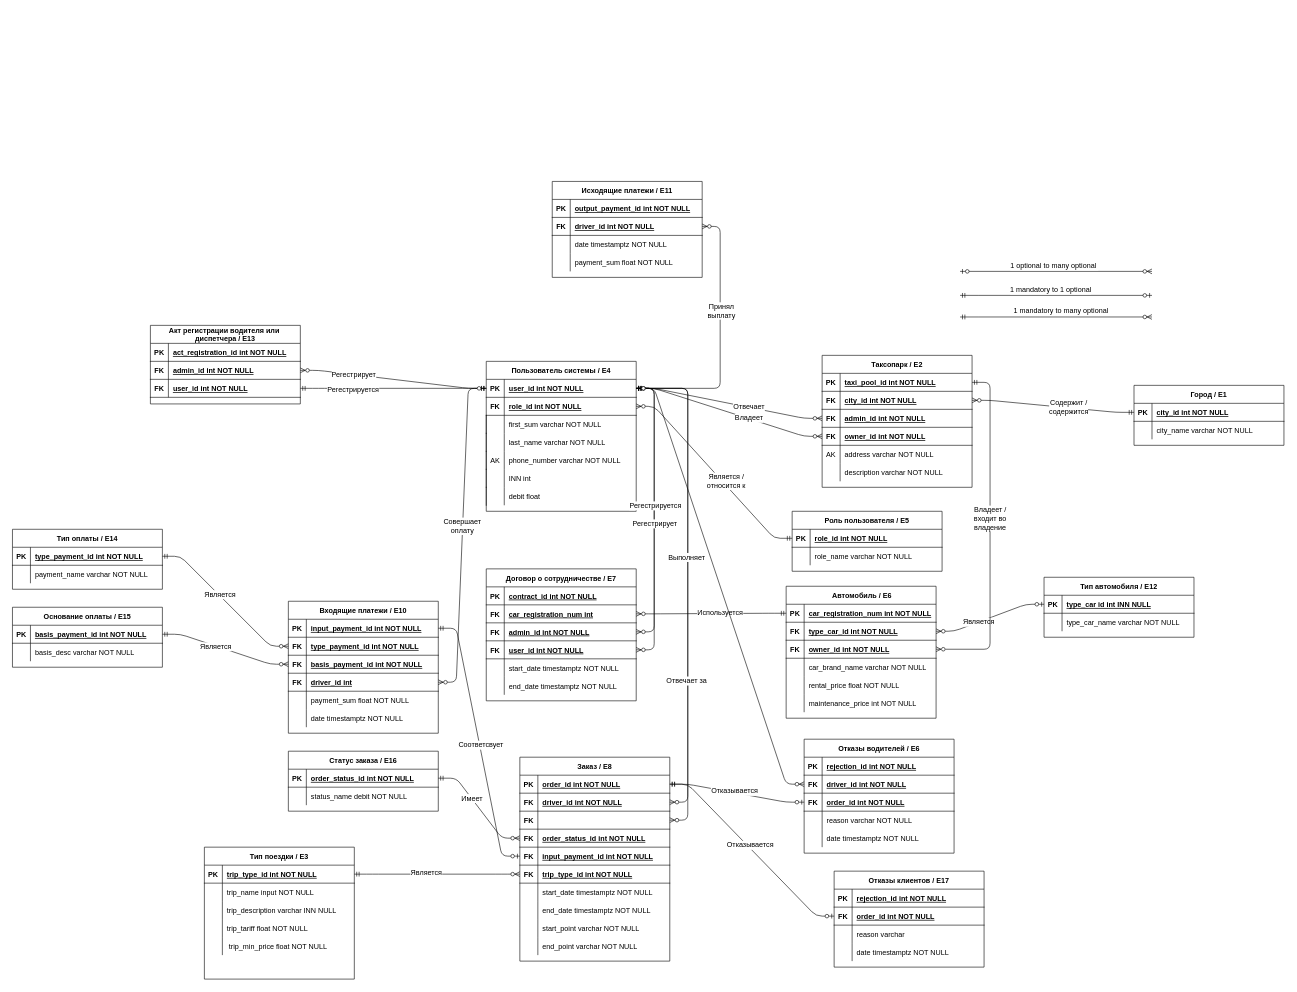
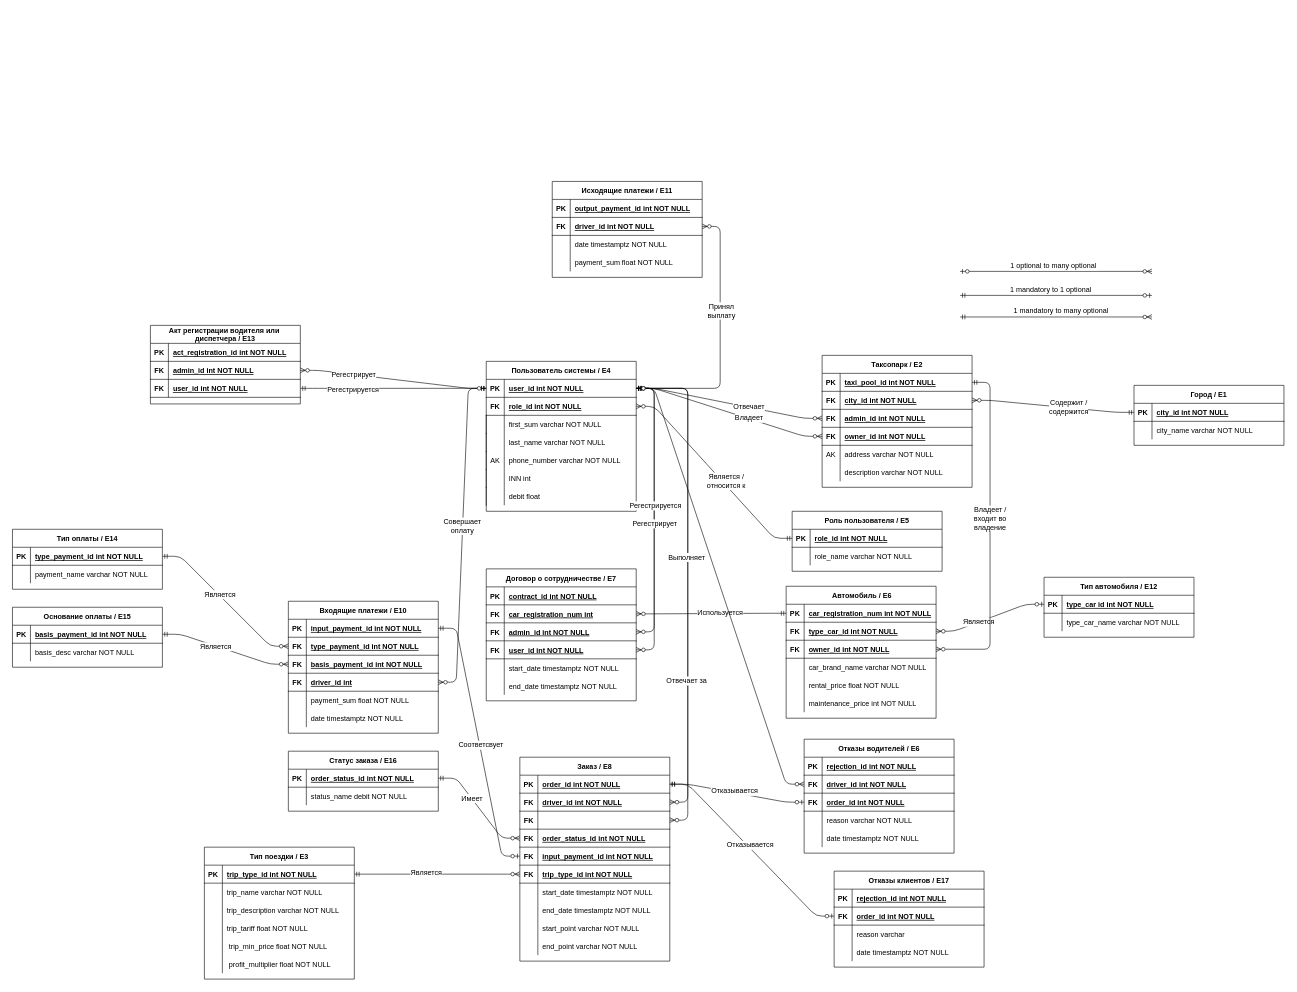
node "type_car id int INN NULL": label "type_car id int INN NULL" -> "type_car id int NOT NULL"
node "trip_name input NOT NULL": label "trip_name input NOT NULL" -> "trip_name varchar NOT NULL"
node "trip_description varchar INN NULL": label "trip_description varchar INN NULL" -> "trip_description varchar NOT NULL"
node "profit_multiplier float NOT NULL": added
